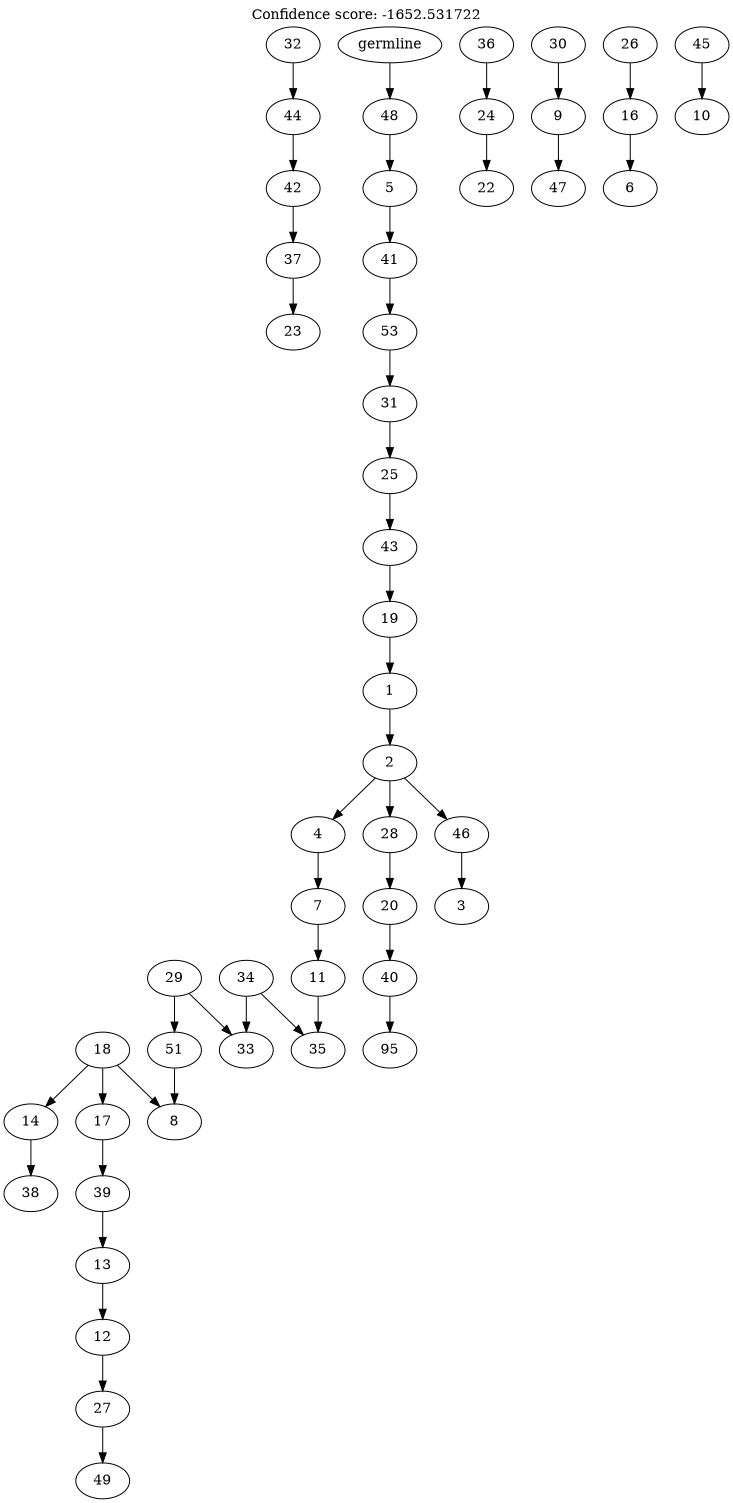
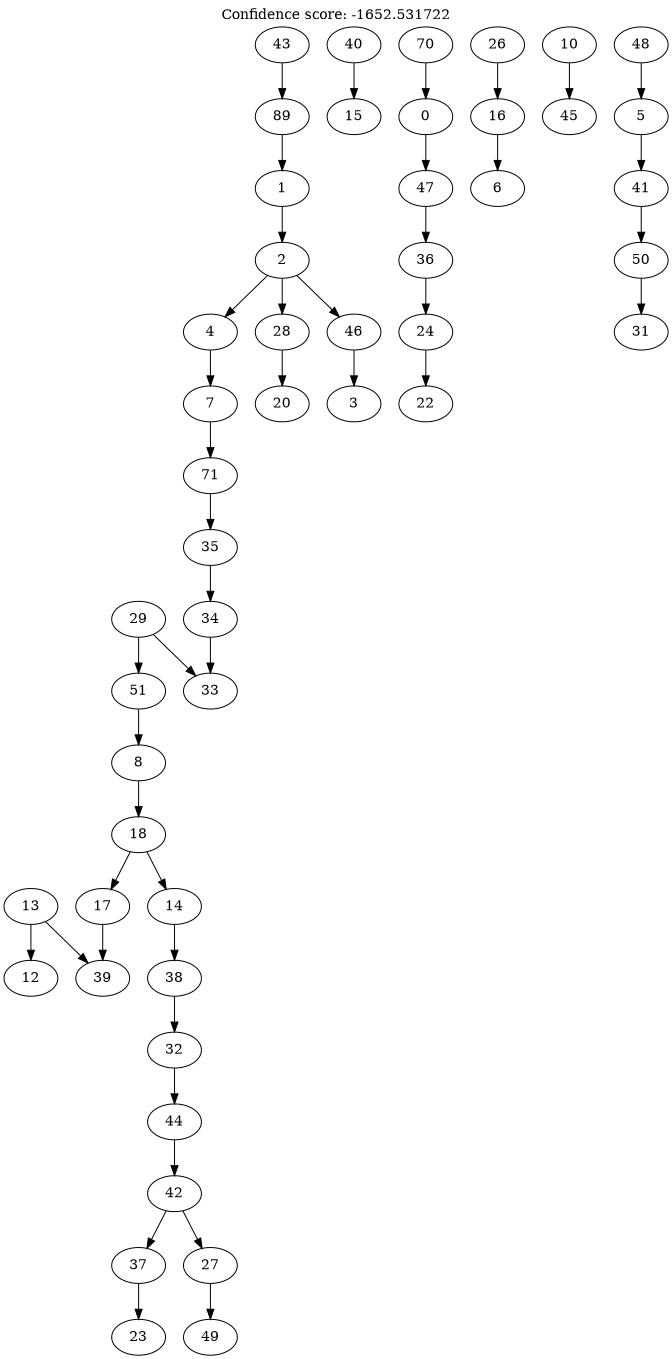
node "germline": removed
node "30": label "30" -> "70"
edge "45" -> "10": reversed
node "9": label "9" -> "0"
edge "47" -> "36": added
node "53": label "53" -> "50"
node "25": removed
node "19": label "19" -> "89"
edge "20" -> "40": removed
node "11": label "11" -> "71"
edge "38" -> "32": added
edge "34" -> "35": reversed
node "95": label "95" -> "15"
edge "18" -> "8": reversed
edge "39" -> "13": reversed
edge "12" -> "27": now "42" -> "27"
